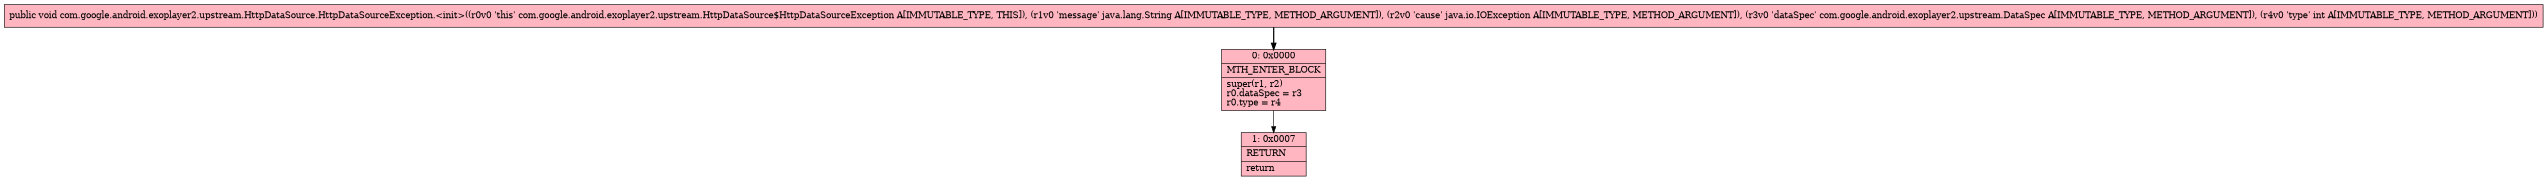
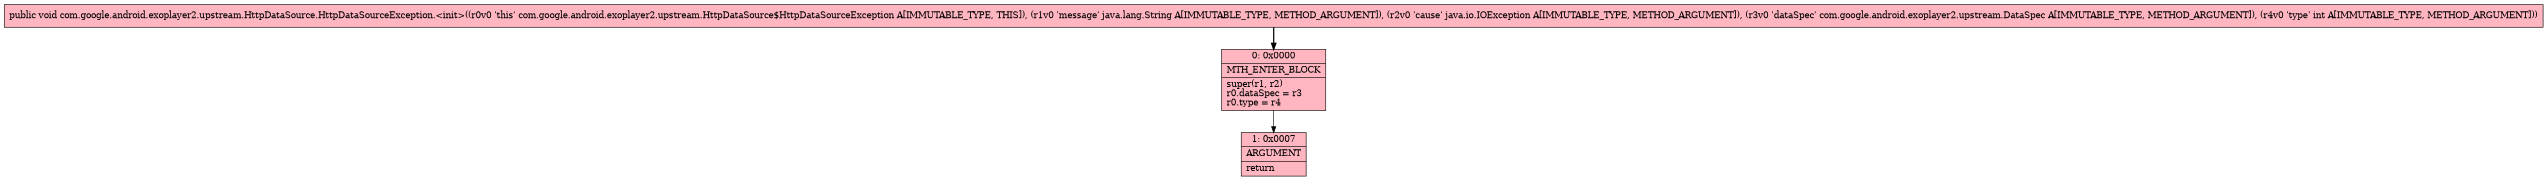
node "1: 0x0007": text "RETURN" -> "ARGUMENT"
